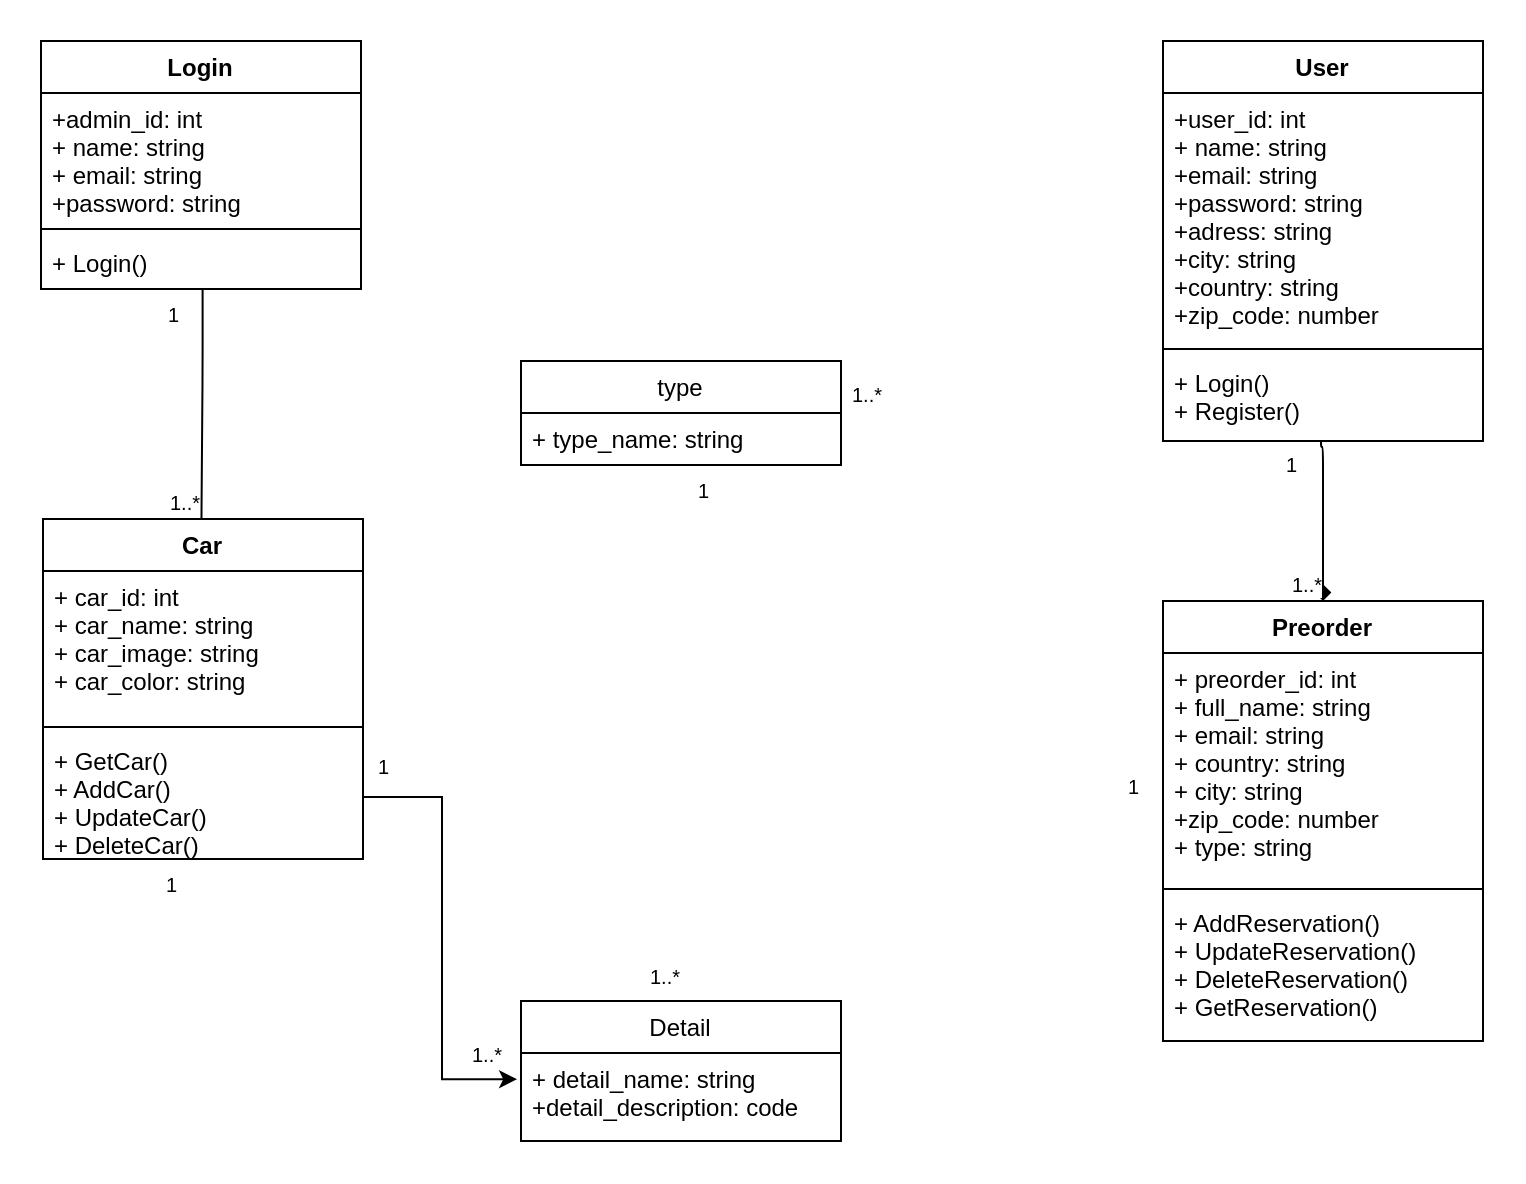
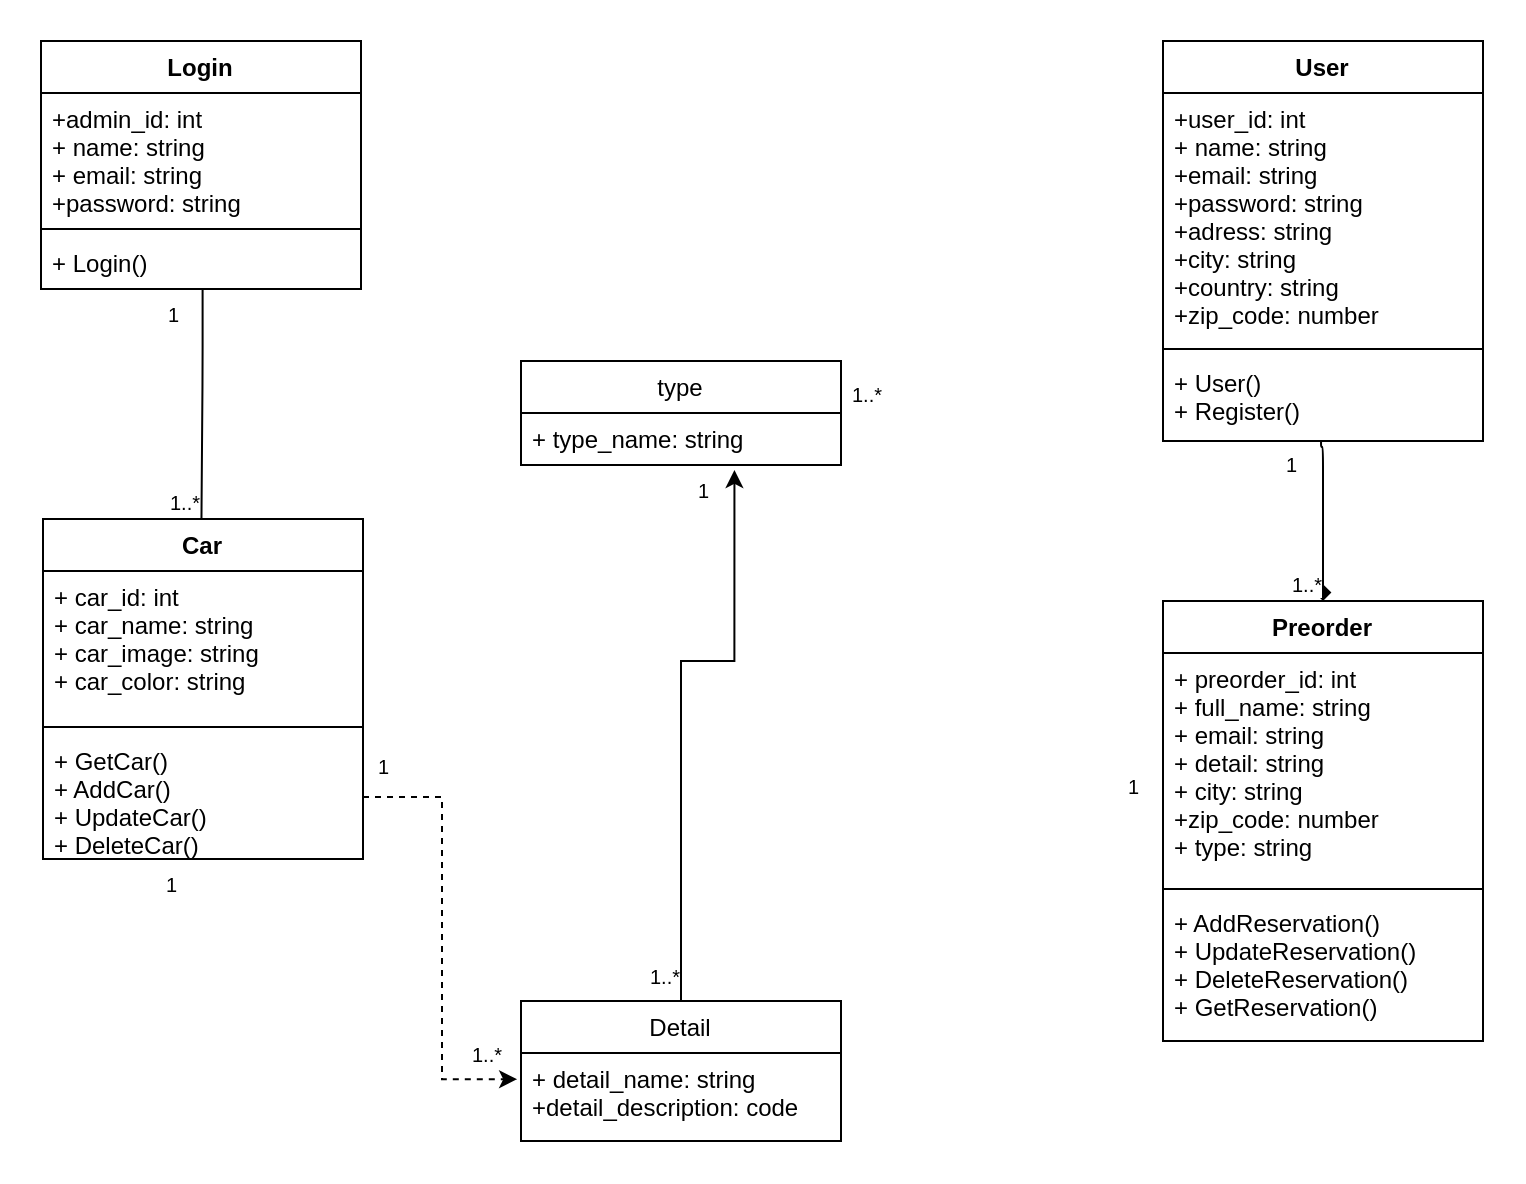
node "+ Login() + Register()": label "+ Login() + Register()" -> "+ User() + Register()"
node "+ preorder_id: int + full_name: string + email: string + country: string + city: string +zip_code: number + type: string": label "+ preorder_id: int + full_name: string + email: string + country: string + city: string +zip_code: number + type: string" -> "+ preorder_id: int + full_name: string + email: string + detail: string + city: string +zip_code: number + type: string"
edge "Detail" -> "+ type_name: string": added
edge "+ GetCar() + AddCar() + UpdateCar() + DeleteCar()" -> "+ detail_name: string +detail_description: code": style solid -> dashed
